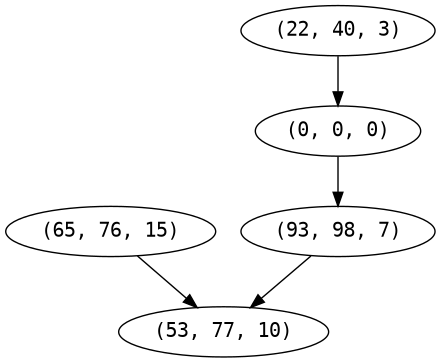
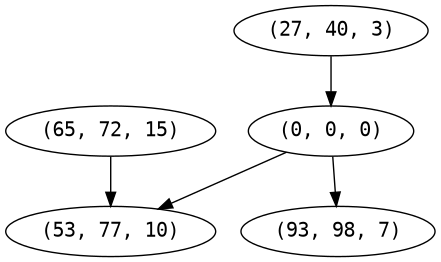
node "(22, 40, 3)": label "(22, 40, 3)" -> "(27, 40, 3)"
node "(65, 76, 15)": label "(65, 76, 15)" -> "(65, 72, 15)"
edge "(93, 98, 7)" -> "(53, 77, 10)": now "(0, 0, 0)" -> "(53, 77, 10)"
